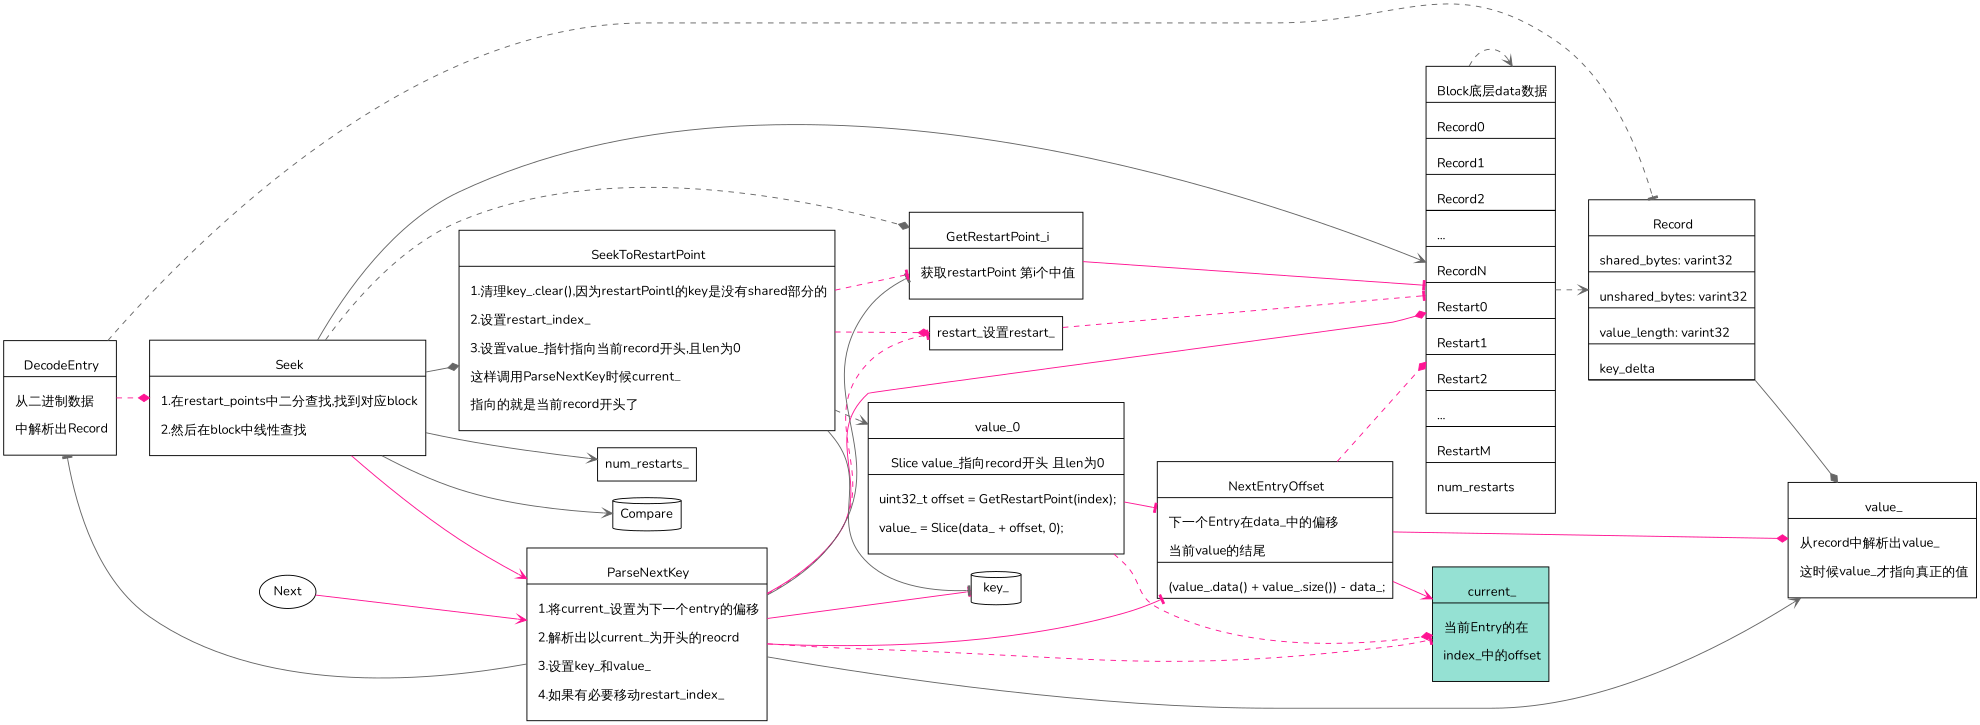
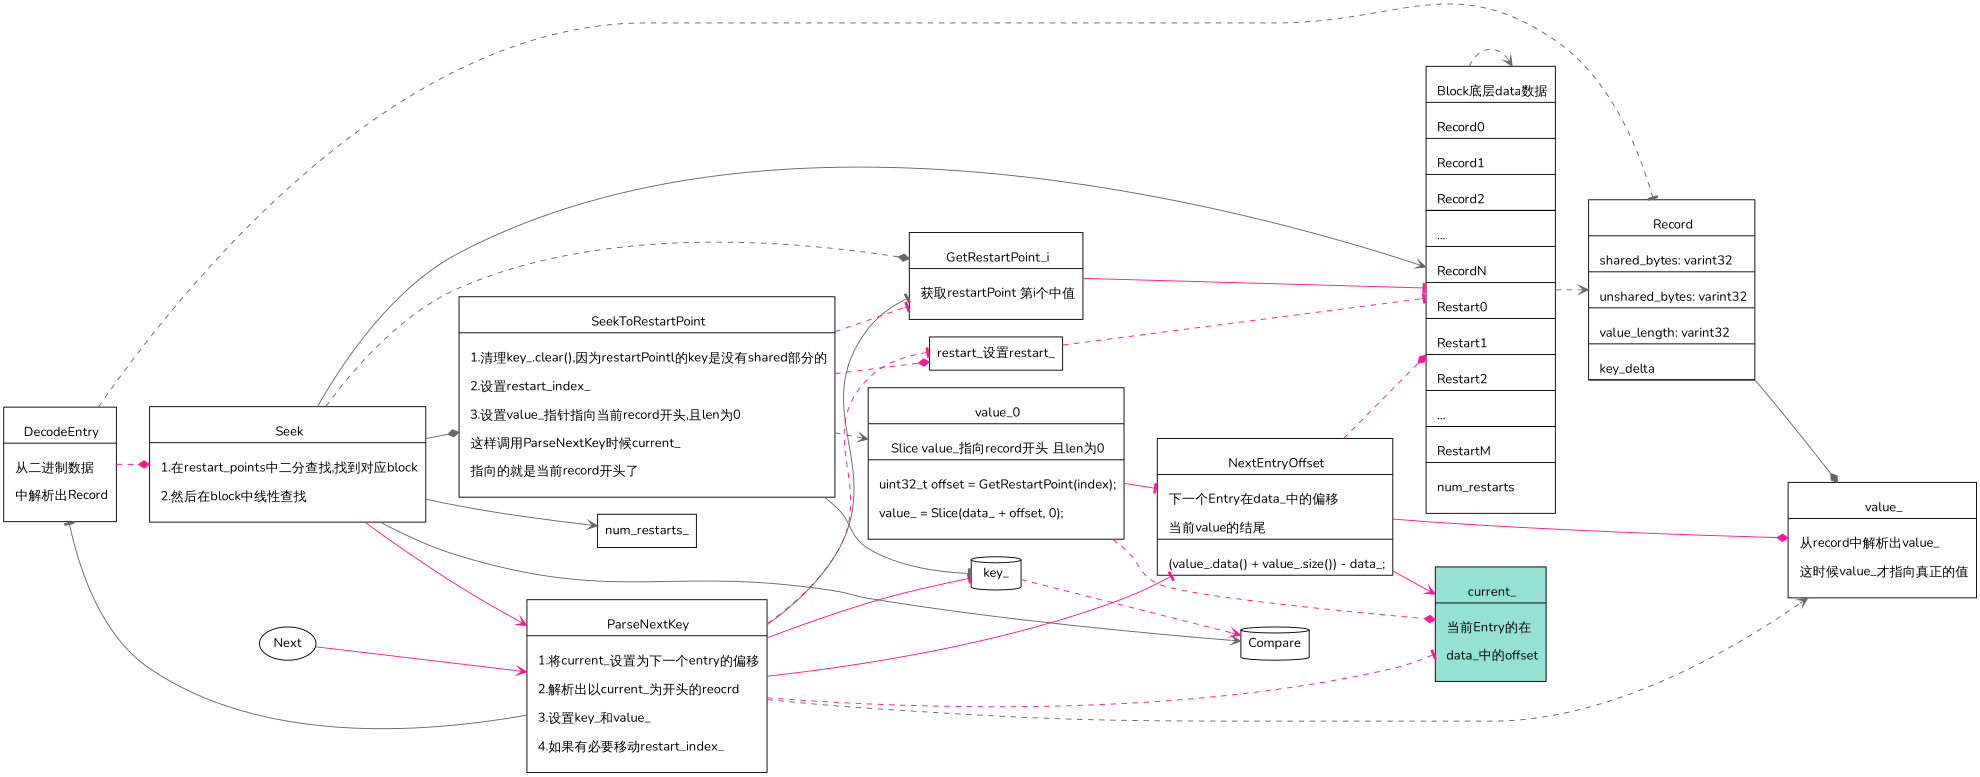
edge "ParseNextKey" -> "Block底层data数据": removed
edge "key_" -> "Compare": added
node "current_": text "index_中的offset" -> "data_中的offset"
edge "ParseNextKey" -> "value_": style solid -> dashed
